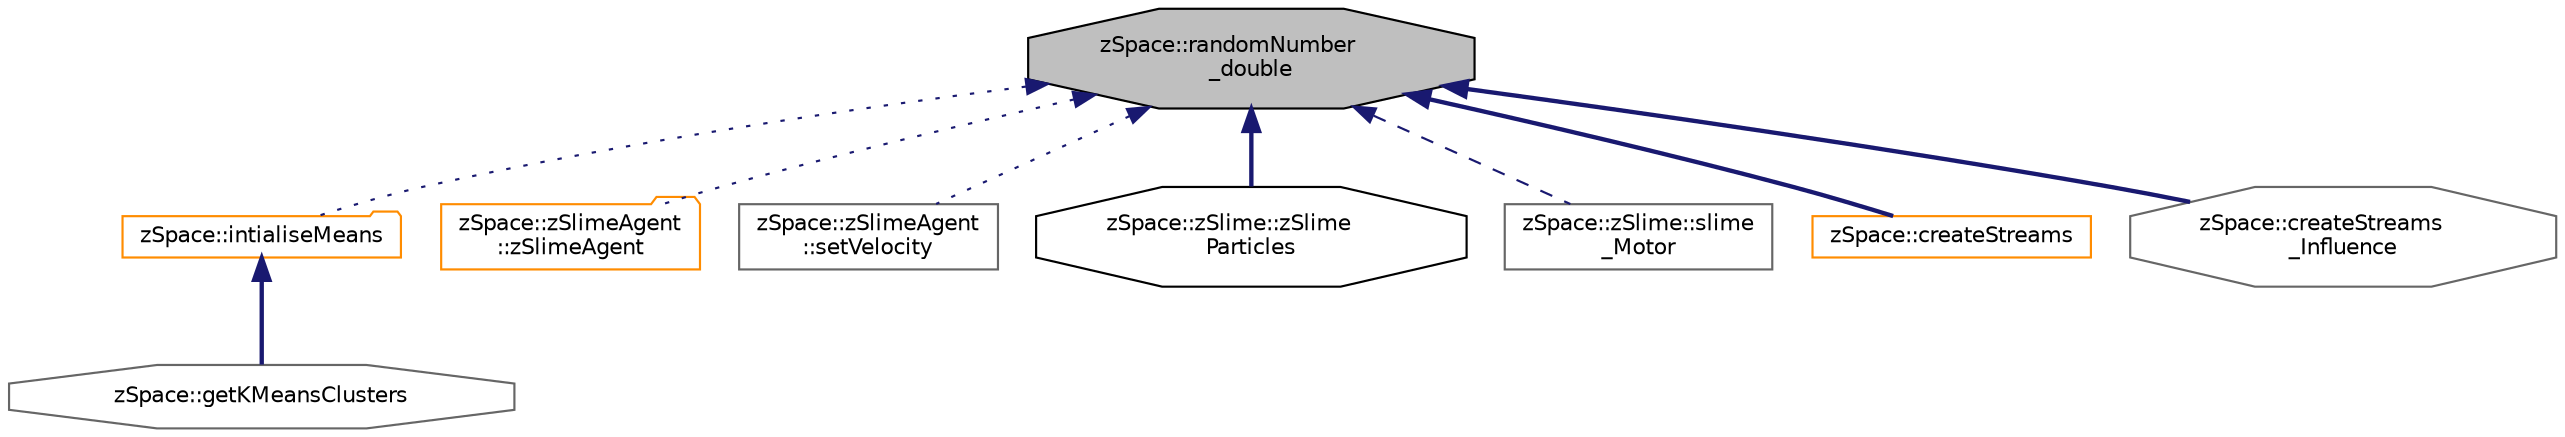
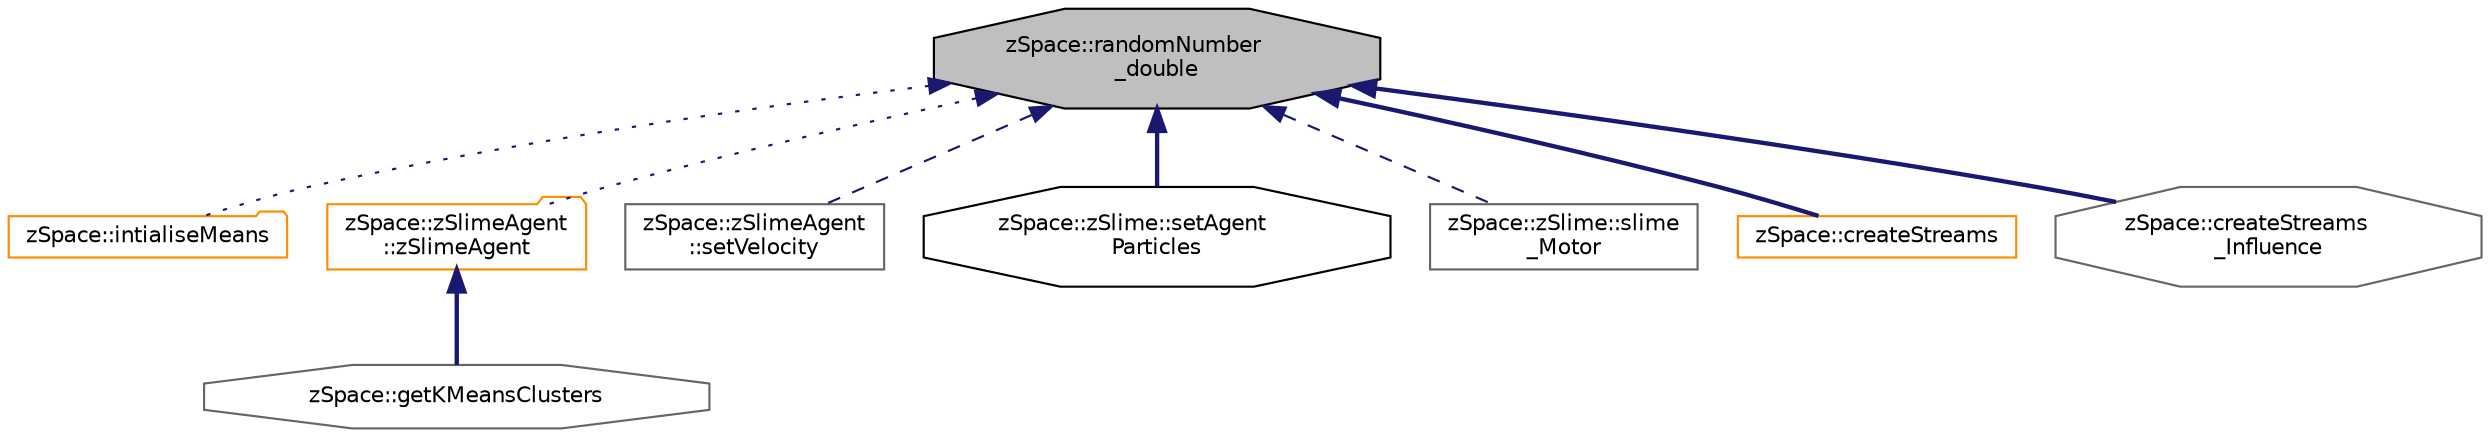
edge "zSpace::zSlimeAgent ::setVelocity" -> "zSpace::randomNumber _double": style dotted -> dashed
node "zSpace::zSlime::zSlime Particles": label "zSpace::zSlime::zSlime Particles" -> "zSpace::zSlime::setAgent Particles"
edge "zSpace::getKMeansClusters" -> "zSpace::intialiseMeans": now "zSpace::getKMeansClusters" -> "zSpace::zSlimeAgent ::zSlimeAgent"
